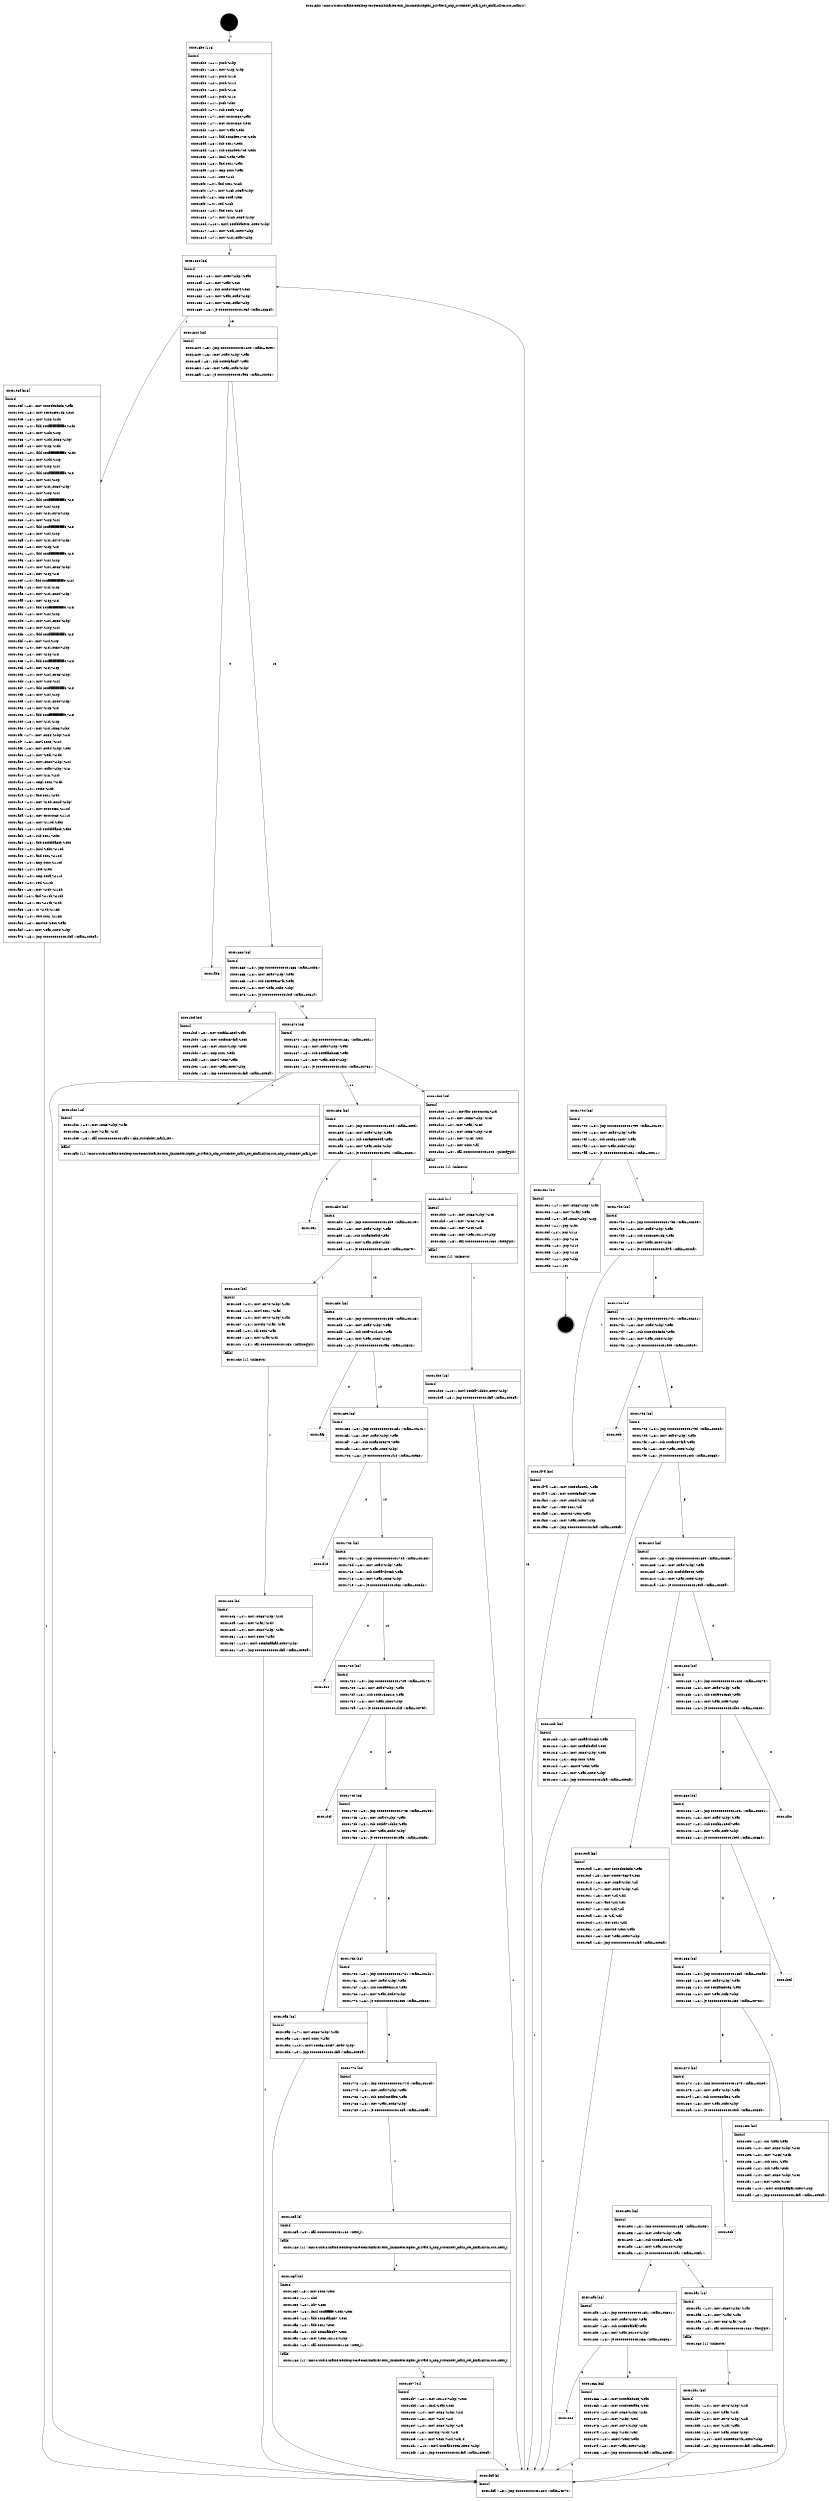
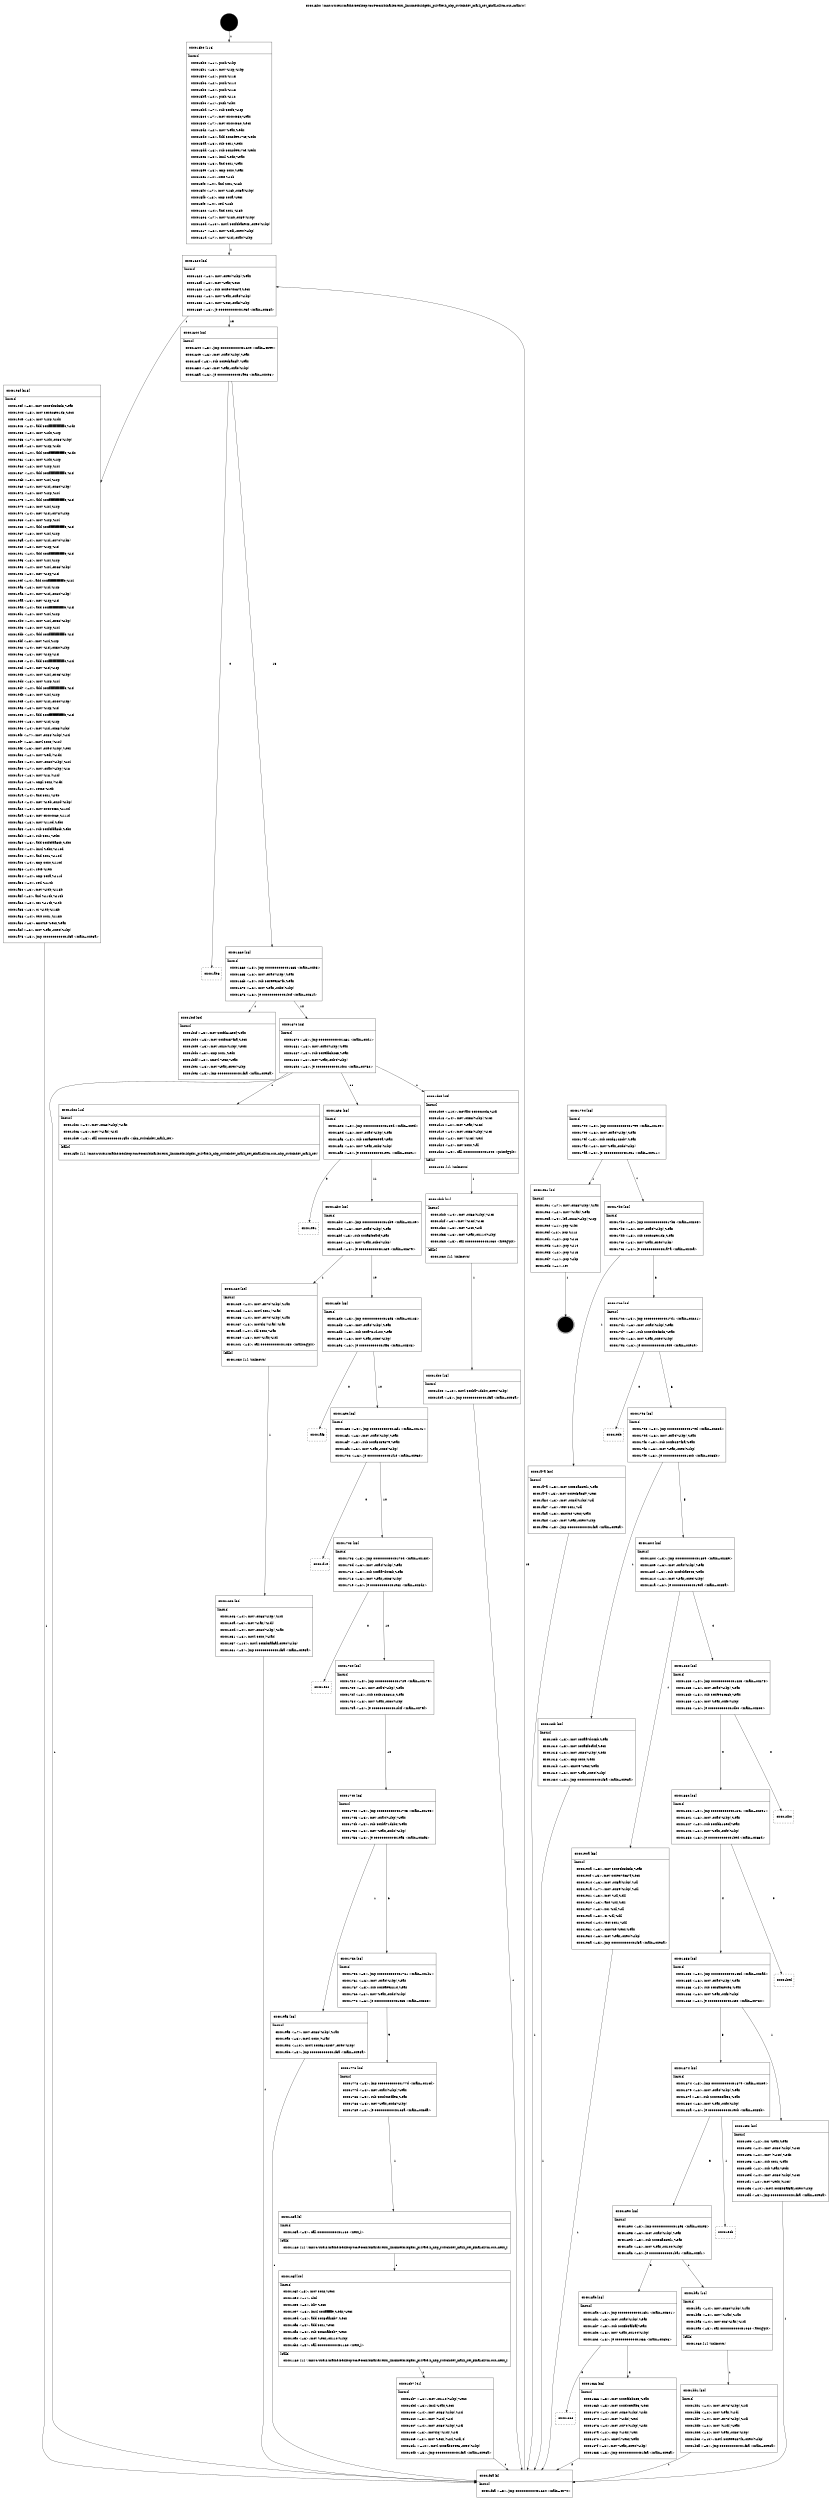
node "0x401d4f": removed
edge "0x401874 [28]" -> "0x401890 [28]": added, label "3"
